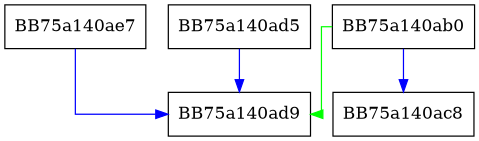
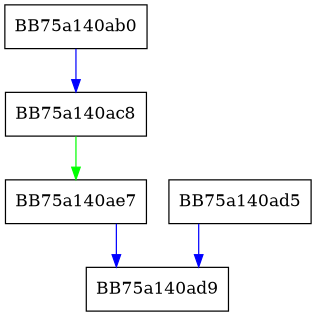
edge "BB75a140ab0" -> "BB75a140ad9": removed
edge "BB75a140ac8" -> "BB75a140ae7": added
